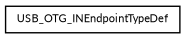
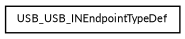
node "USB_OTG_INEndpointTypeDef": label "USB_OTG_INEndpointTypeDef" -> "USB_USB_INEndpointTypeDef"
